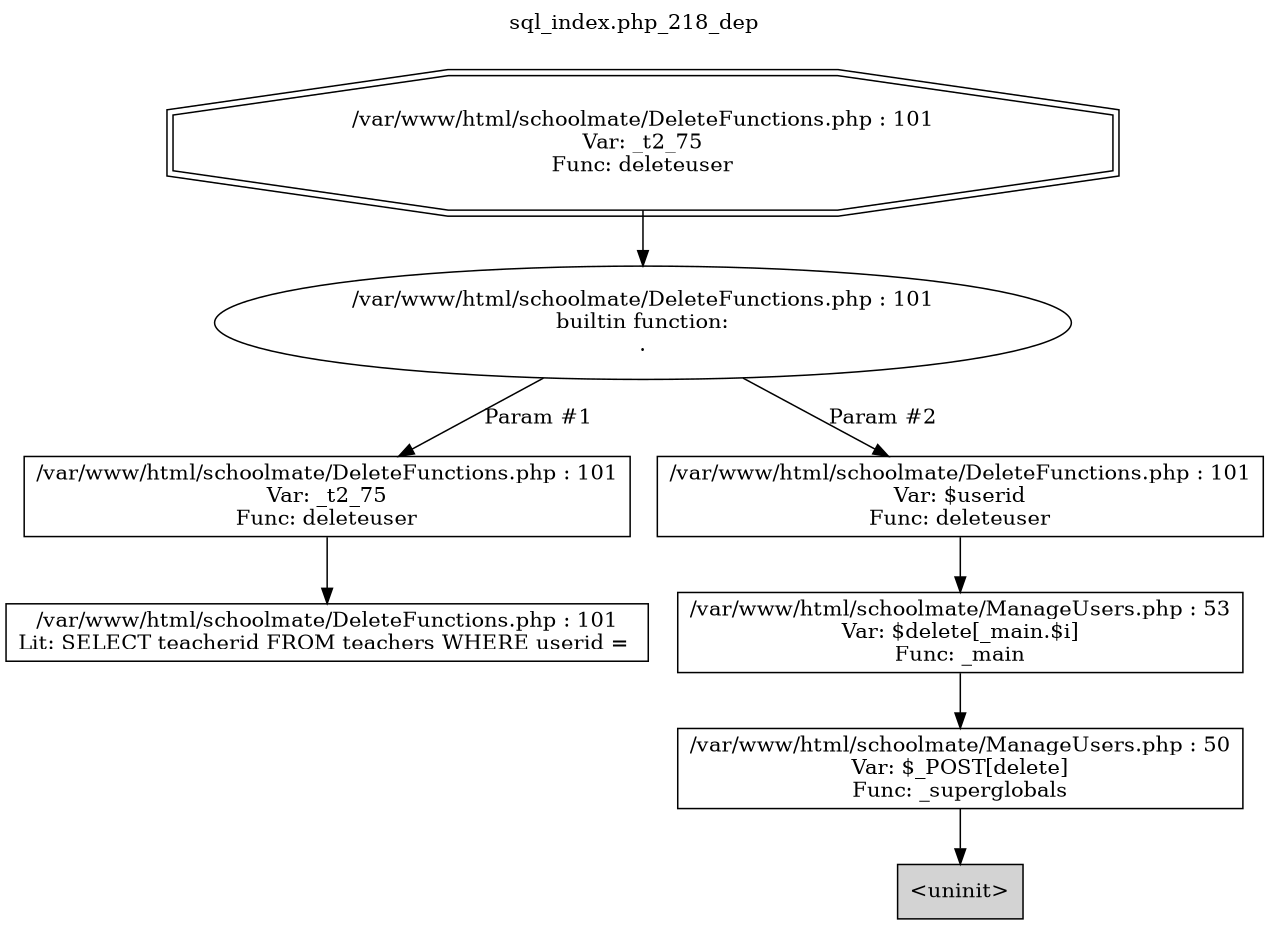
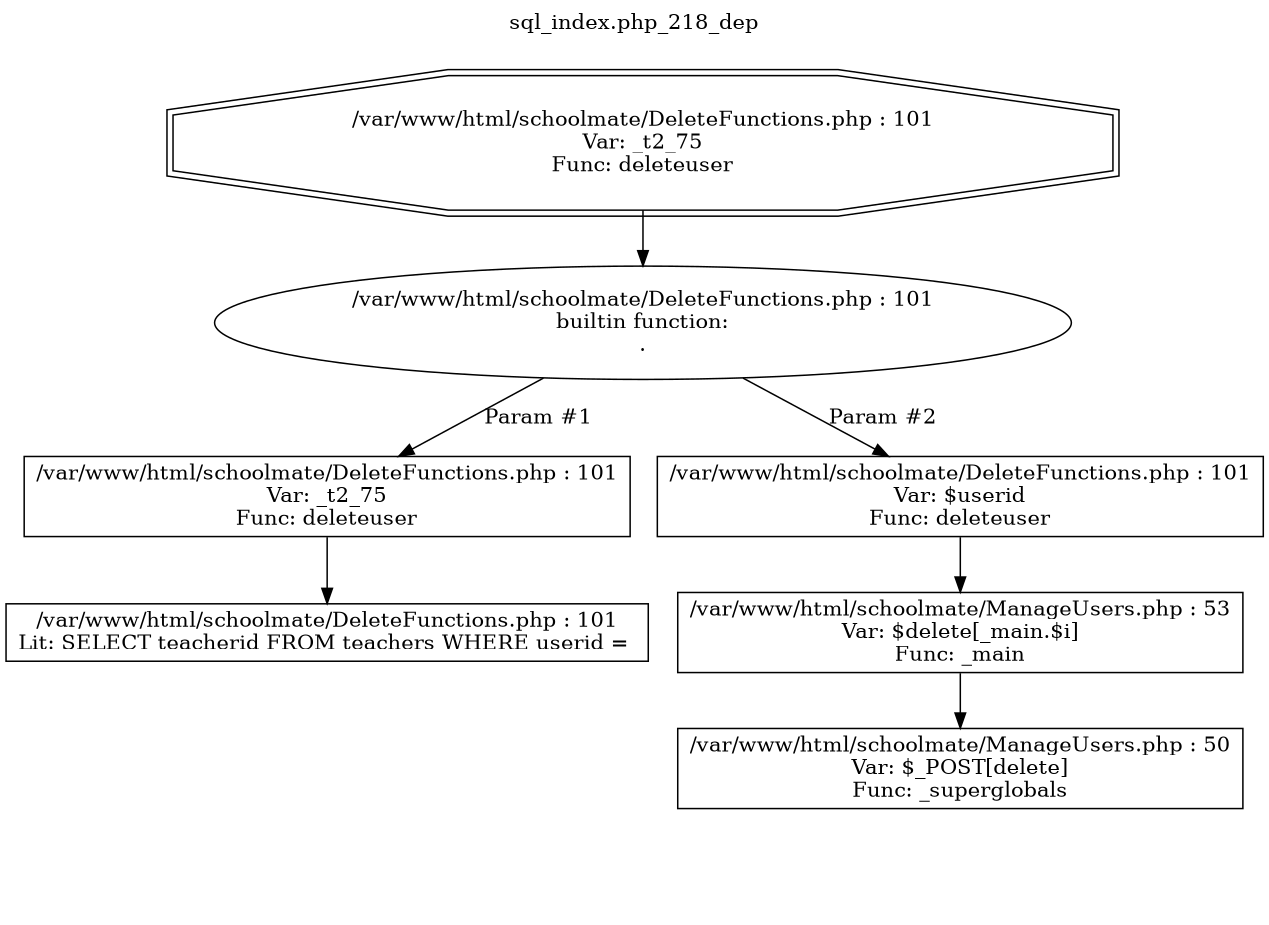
node "<uninit>": removed
